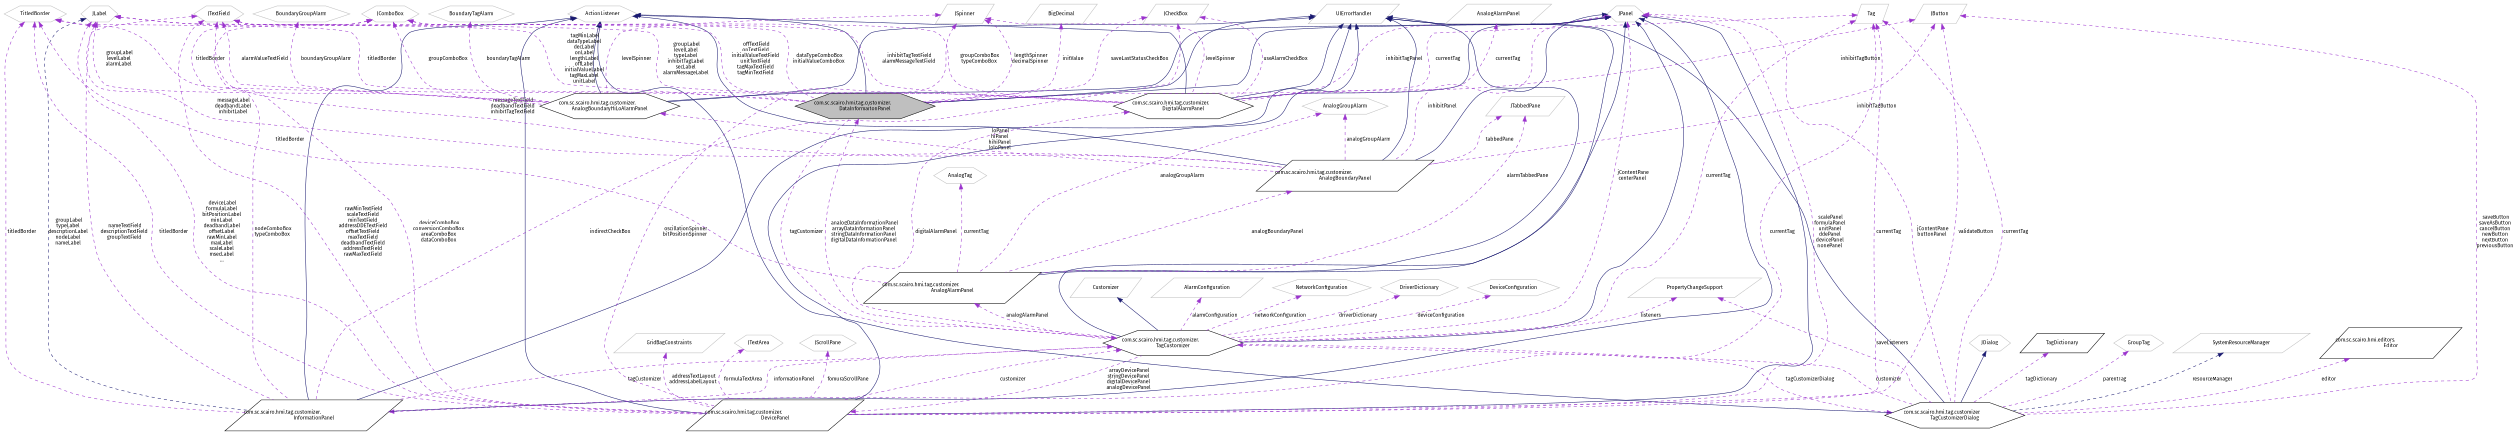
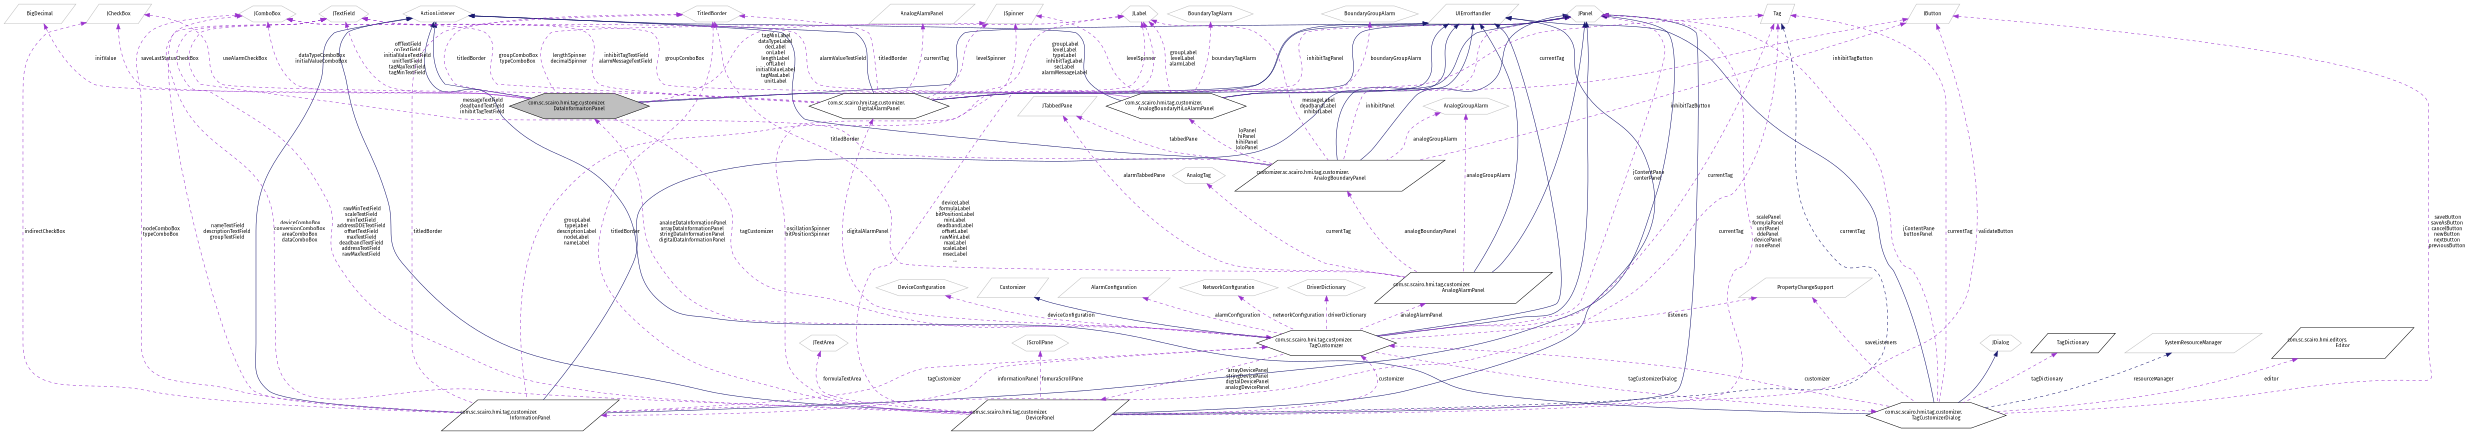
node "com.sc.scairo.hmi.tag.customizer. AnalogBoundaryPanel": label "com.sc.scairo.hmi.tag.customizer. AnalogBoundaryPanel" -> "customizer.sc.scairo.hmi.tag.customizer. AnalogBoundaryPanel"
edge "com.sc.scairo.hmi.tag.customizer. InformationPanel" -> "JLabel": color midnightblue -> darkorchid3
node "GridBagConstraints": removed
node "GroupTag": removed
edge "com.sc.scairo.hmi.tag.customizer. DevicePanel" -> "Tag": color darkorchid3 -> midnightblue
